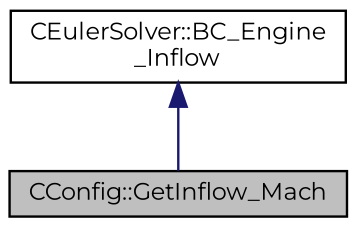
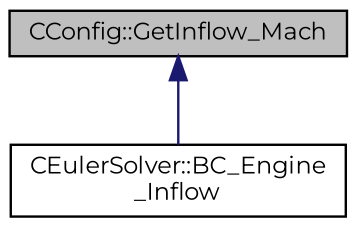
edge "CConfig::GetInflow_Mach" -> "CEulerSolver::BC_Engine _Inflow": reversed
